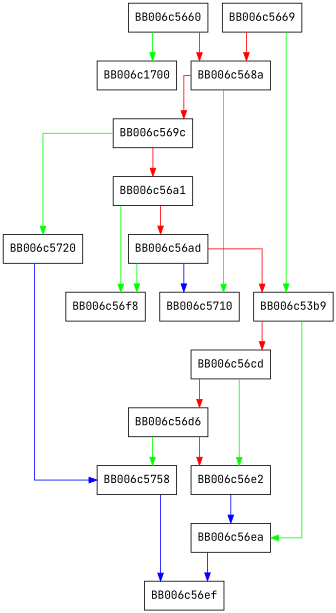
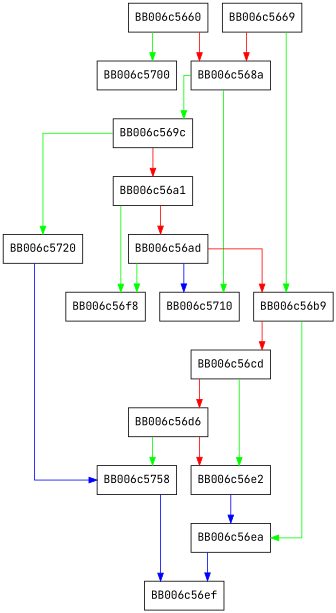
node "BB006c1700": label "BB006c1700" -> "BB006c5700"
edge "BB006c568a" -> "BB006c569c": color red -> green
node "BB006c53b9": label "BB006c53b9" -> "BB006c56b9"
